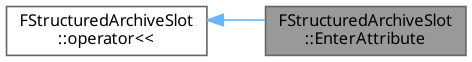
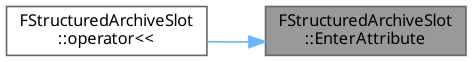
edge "FStructuredArchiveSlot ::EnterAttribute" -> "FStructuredArchiveSlot ::operator<<": reversed
